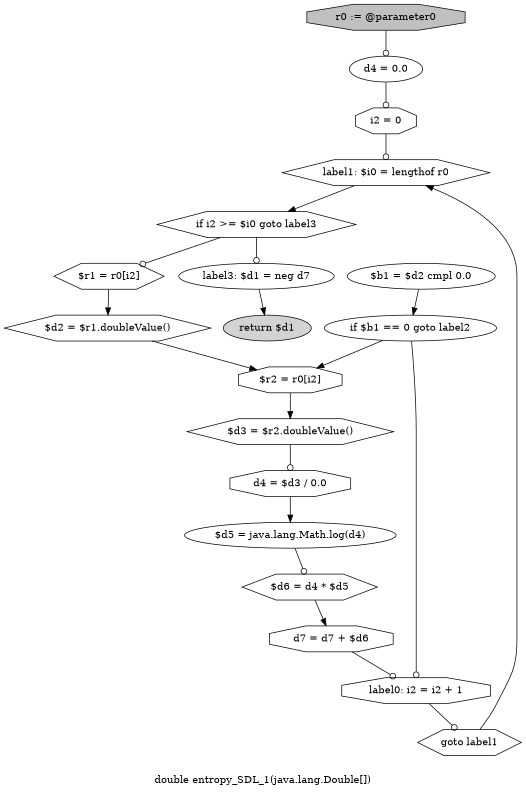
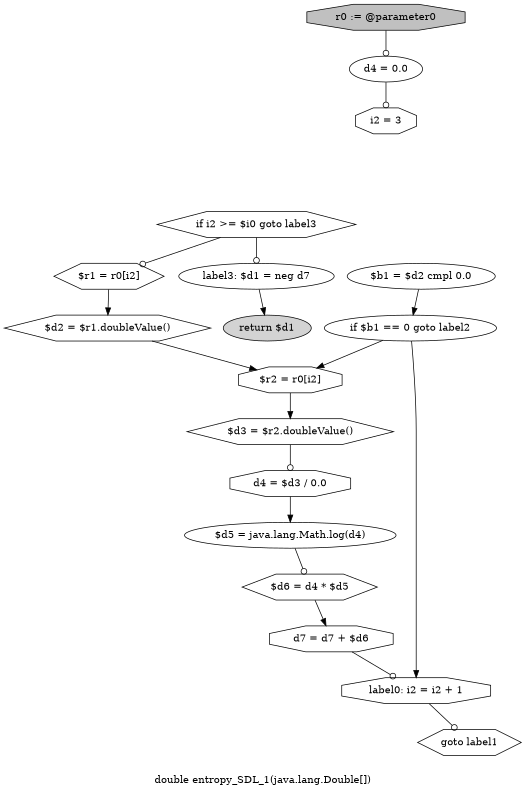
node "i2 = 0": label "i2 = 0" -> "i2 = 3"
node "label1: $i0 = lengthof r0": removed
edge "if $b1 == 0 goto label2" -> "label0: i2 = i2 + 1": arrowhead odot -> normal
